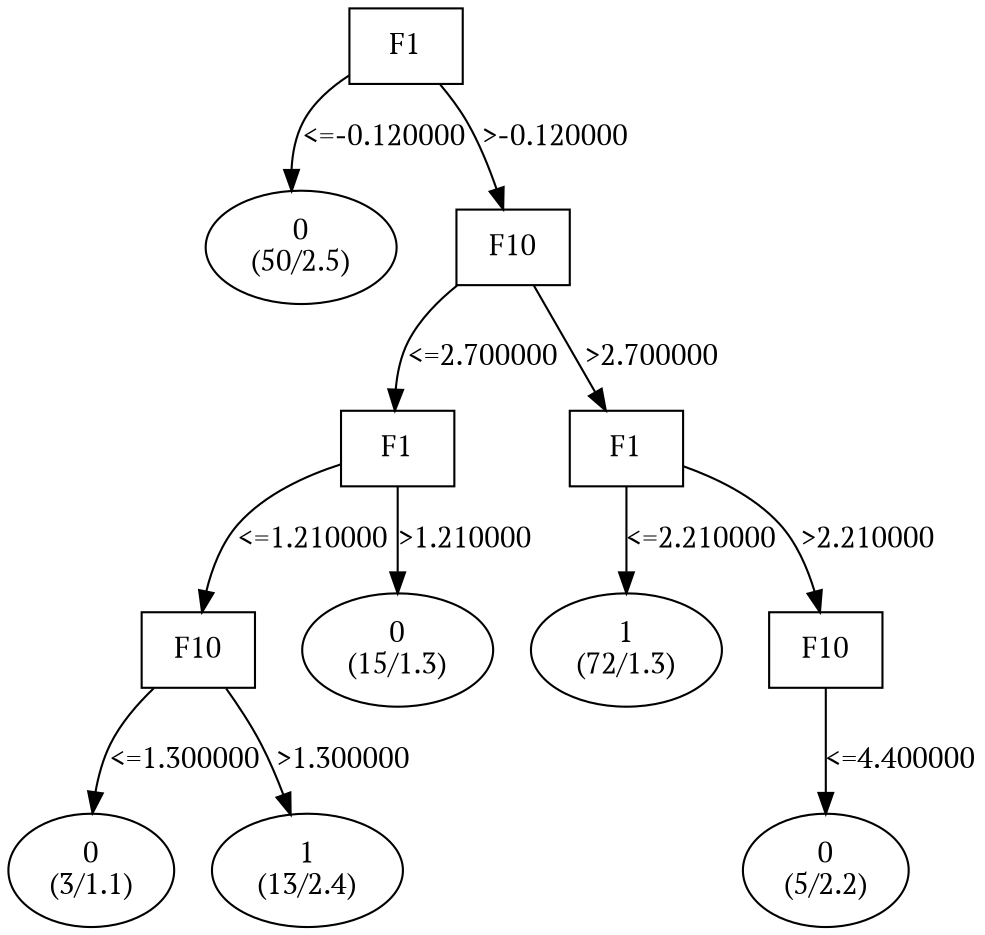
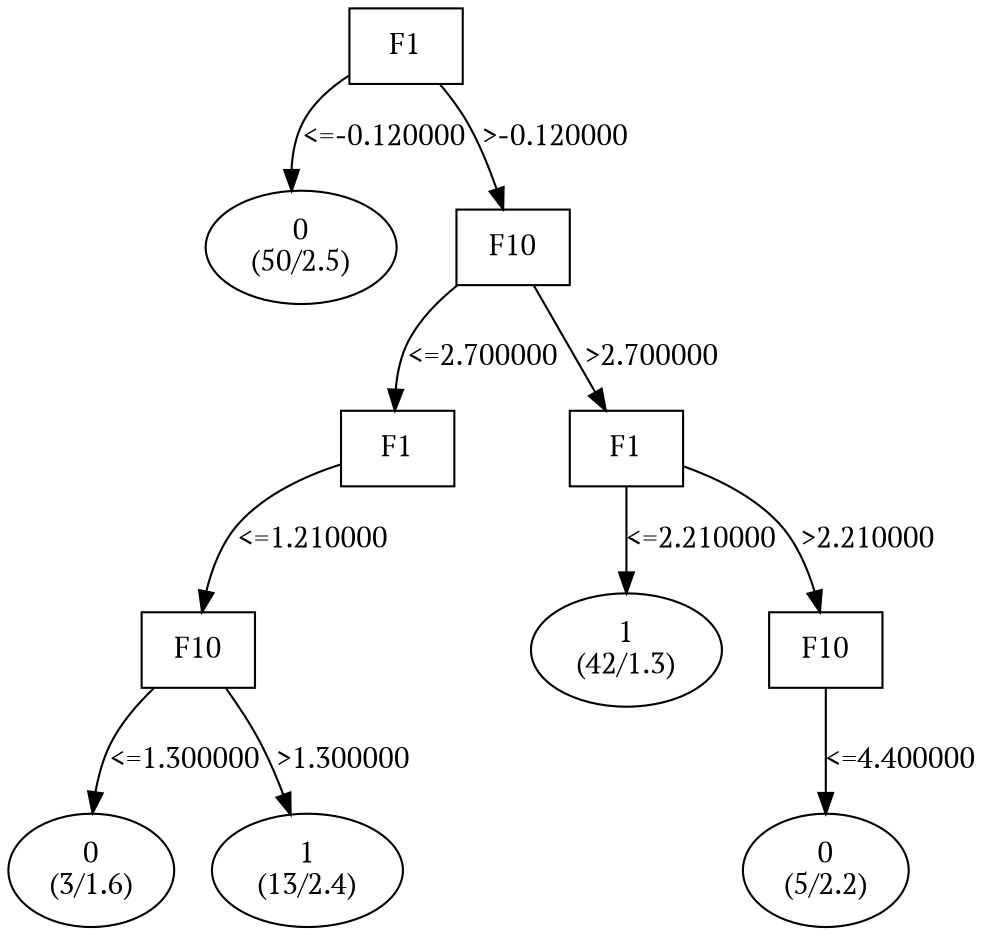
node "0 (15/1.3)": removed
node "1 (72/1.3)": label "1 (72/1.3)" -> "1 (42/1.3)"
node "0 (3/1.1)": label "0 (3/1.1)" -> "0 (3/1.6)"
